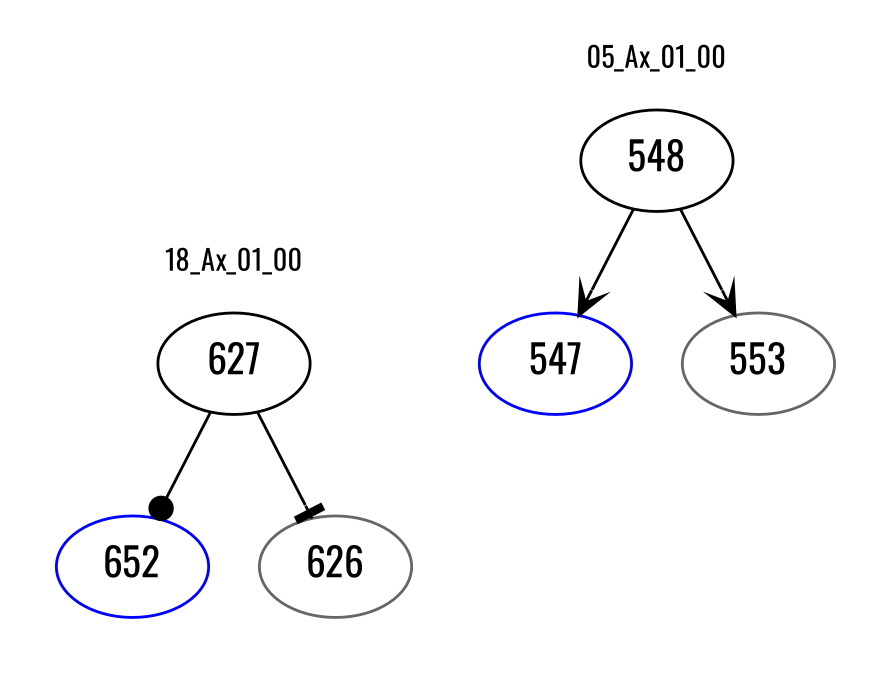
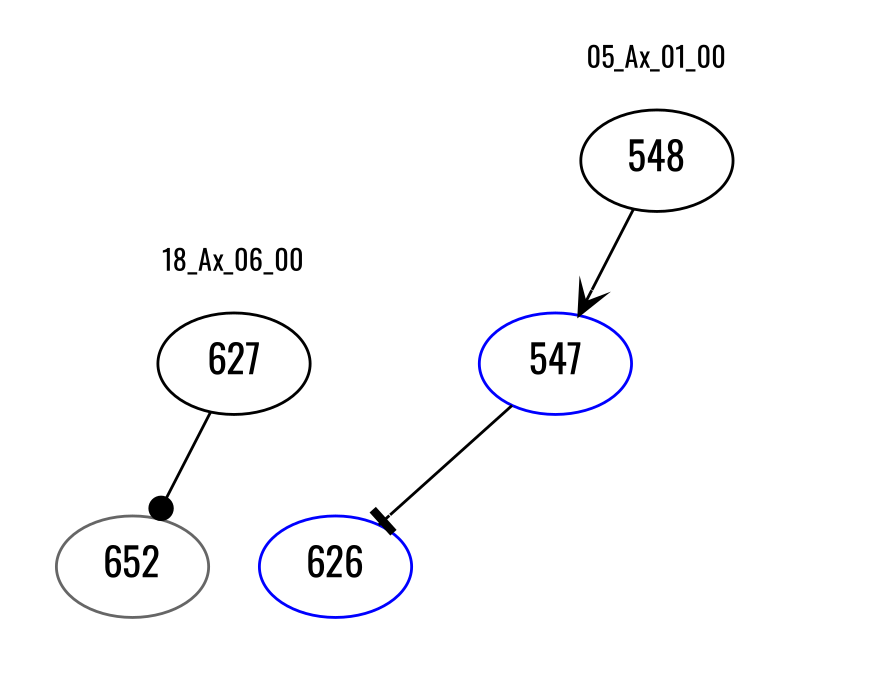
cluster "18_Ax_01_00": label "18_Ax_01_00" -> "18_Ax_06_00"
node "553": removed
edge "627" -> "626": now "547" -> "626"
node "652": color blue -> gray40
node "626": color gray40 -> blue
